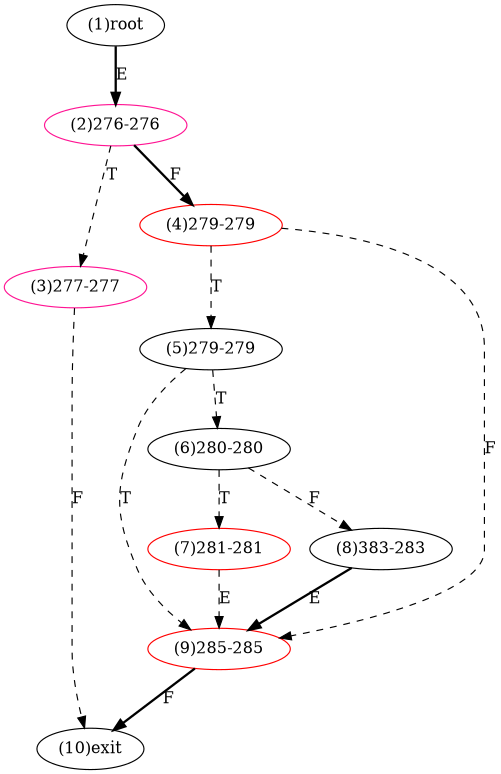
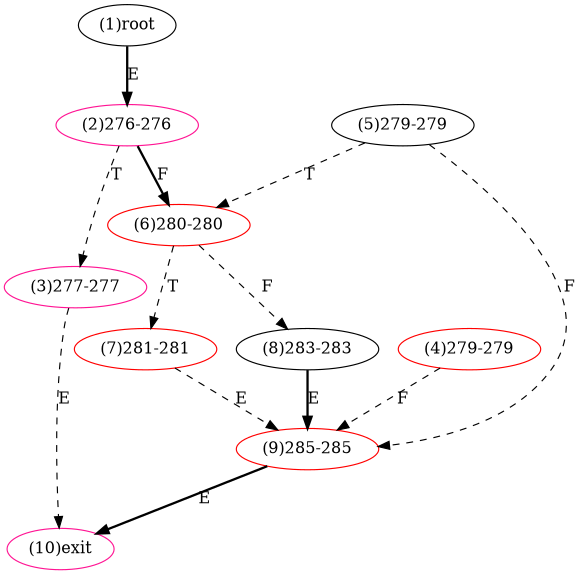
edge "(2)276-276" -> "(4)279-279": now "(2)276-276" -> "(6)280-280"
edge "(4)279-279" -> "(5)279-279": removed, label "T"
node "(6)280-280": color black -> red
edge "(3)277-277" -> "(10)exit": label "F" -> "E"
edge "(5)279-279" -> "(9)285-285": label "T" -> "F"
node "(8)383-283": label "(8)383-283" -> "(8)283-283"
edge "(9)285-285" -> "(10)exit": label "F" -> "E"
node "(10)exit": color black -> deeppink
